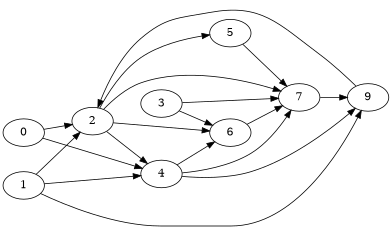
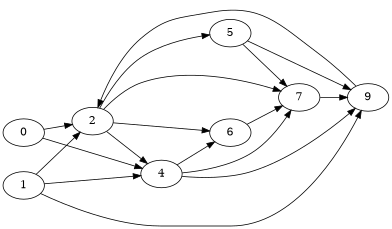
edge "5" -> "9": added
node "3": removed
